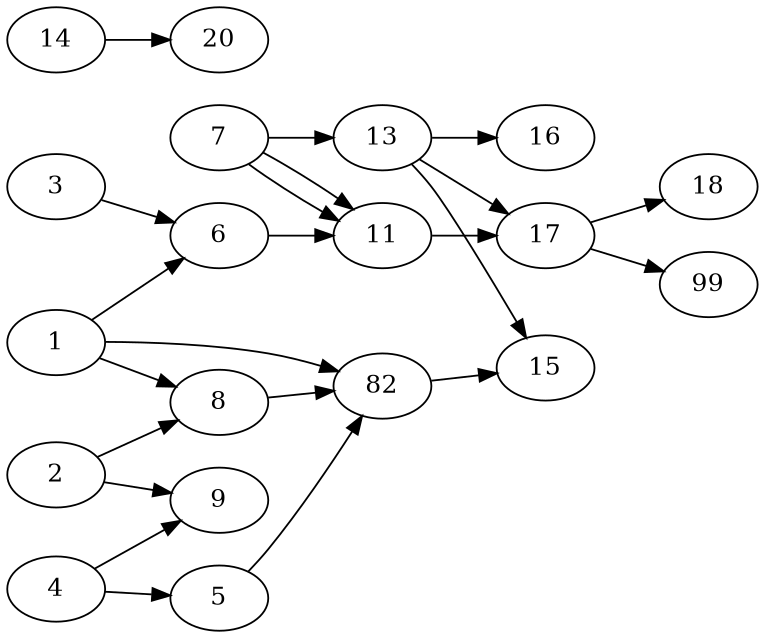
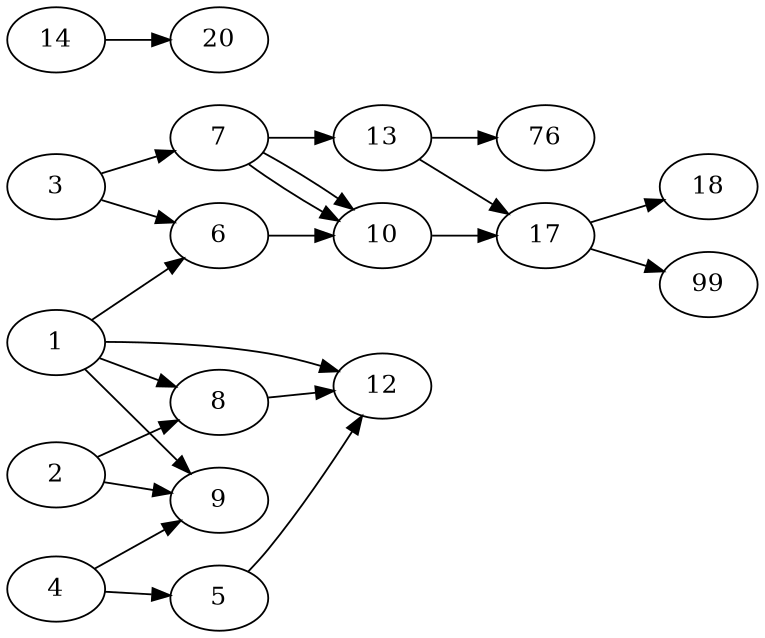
node "16": label "16" -> "76"
edge "3" -> "7": added
node "11": label "11" -> "10"
node "15": removed
node "82": label "82" -> "12"
edge "1" -> "9": added
